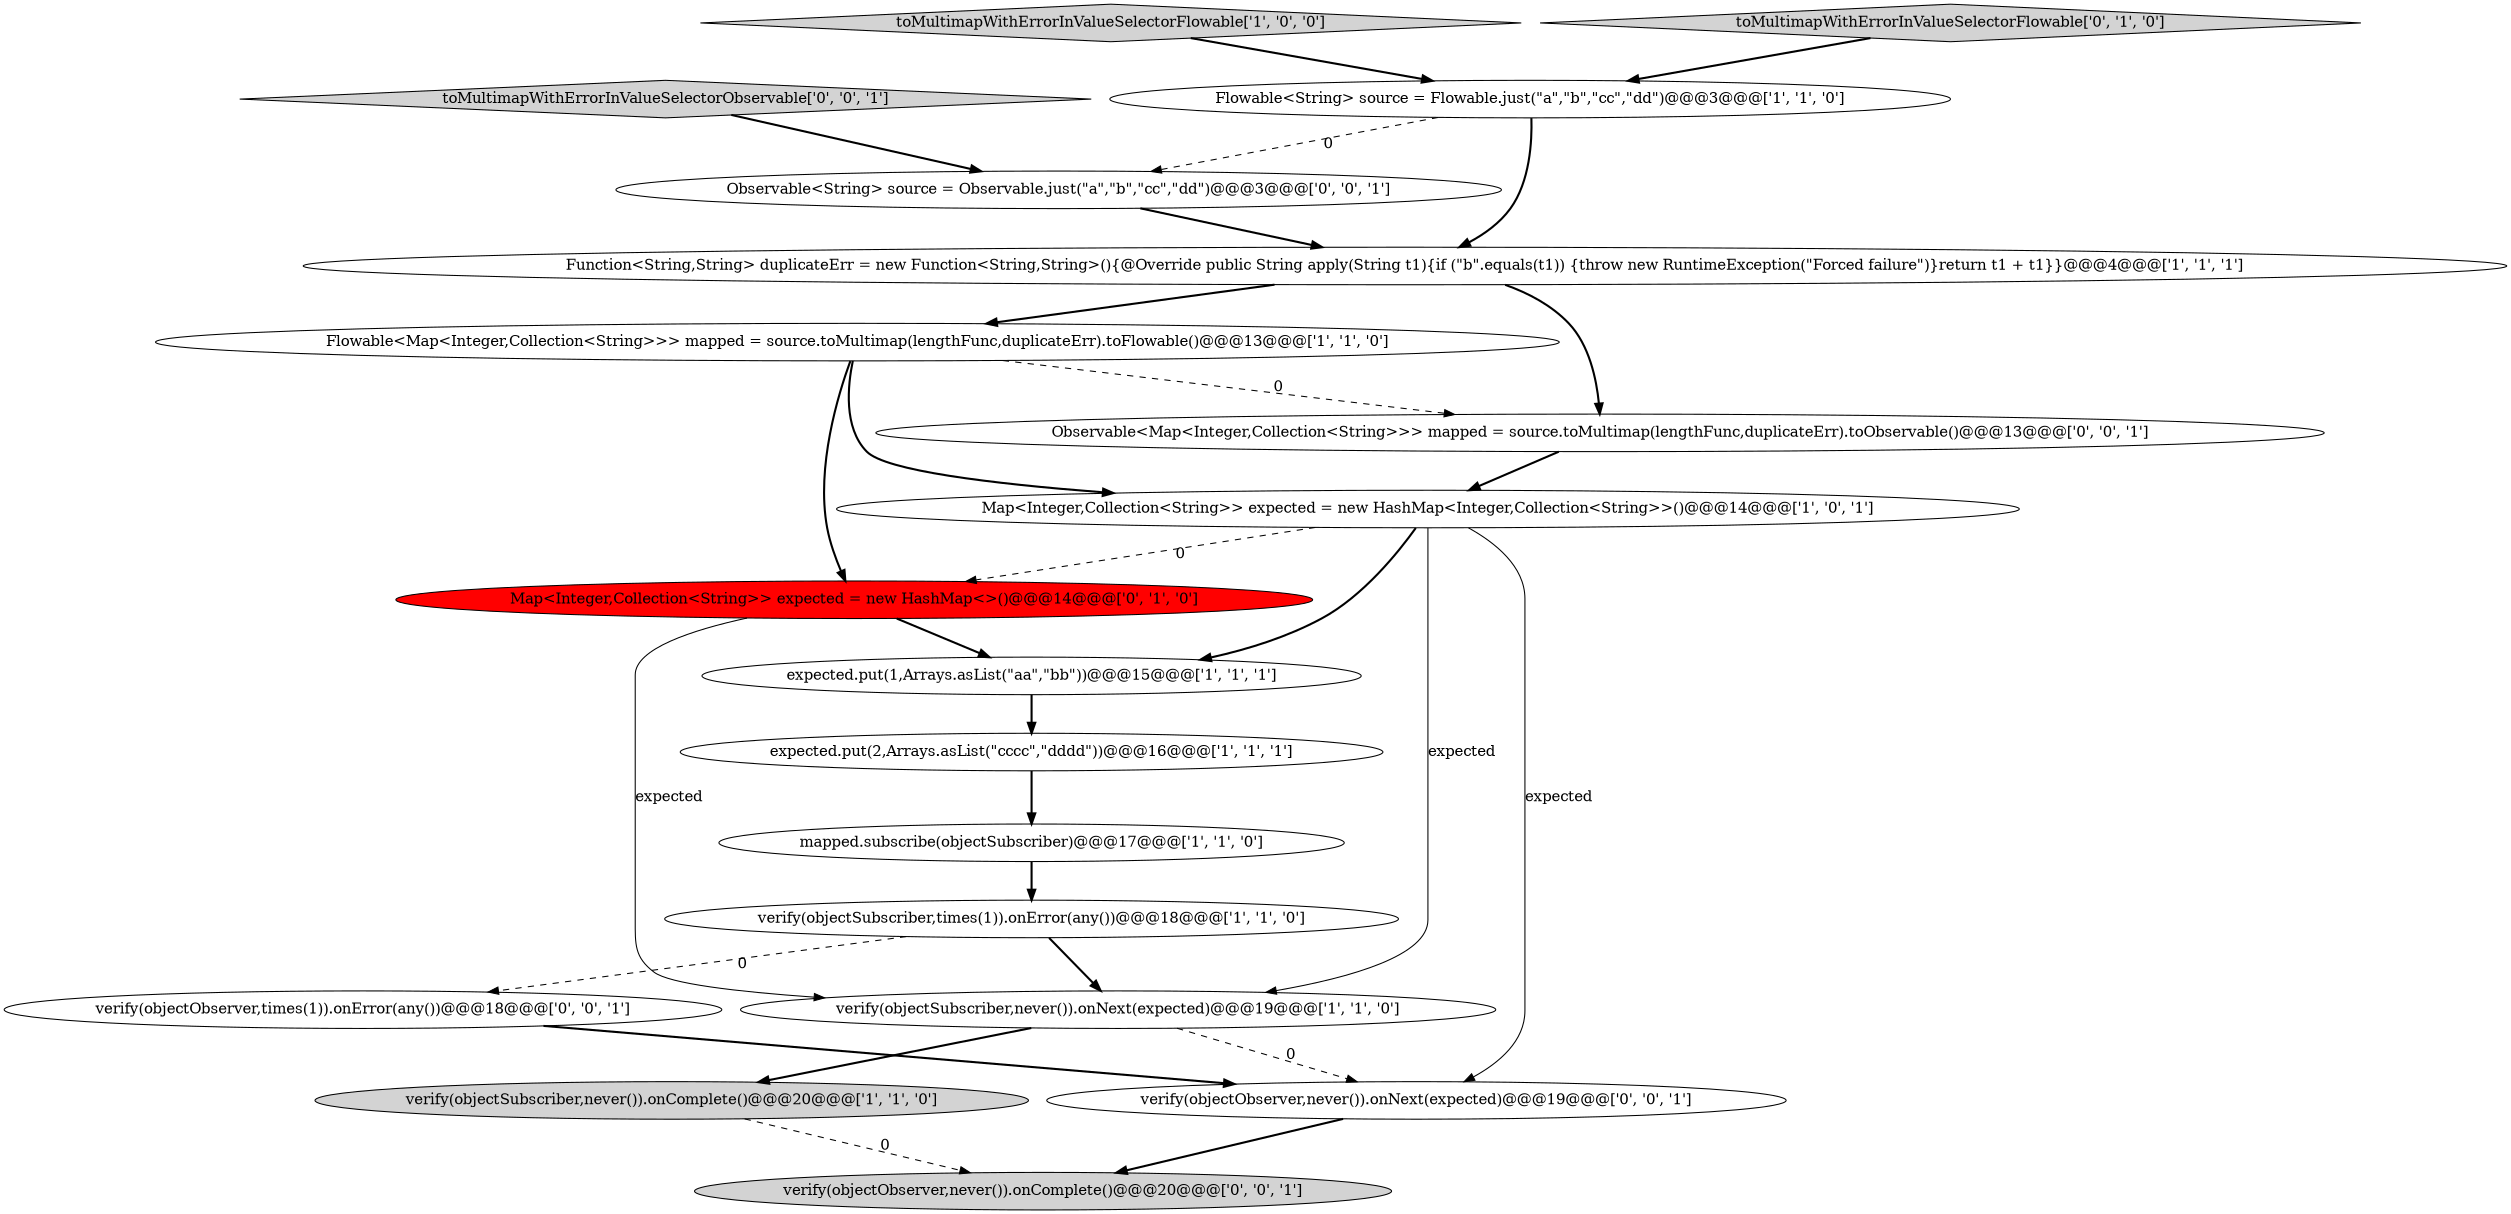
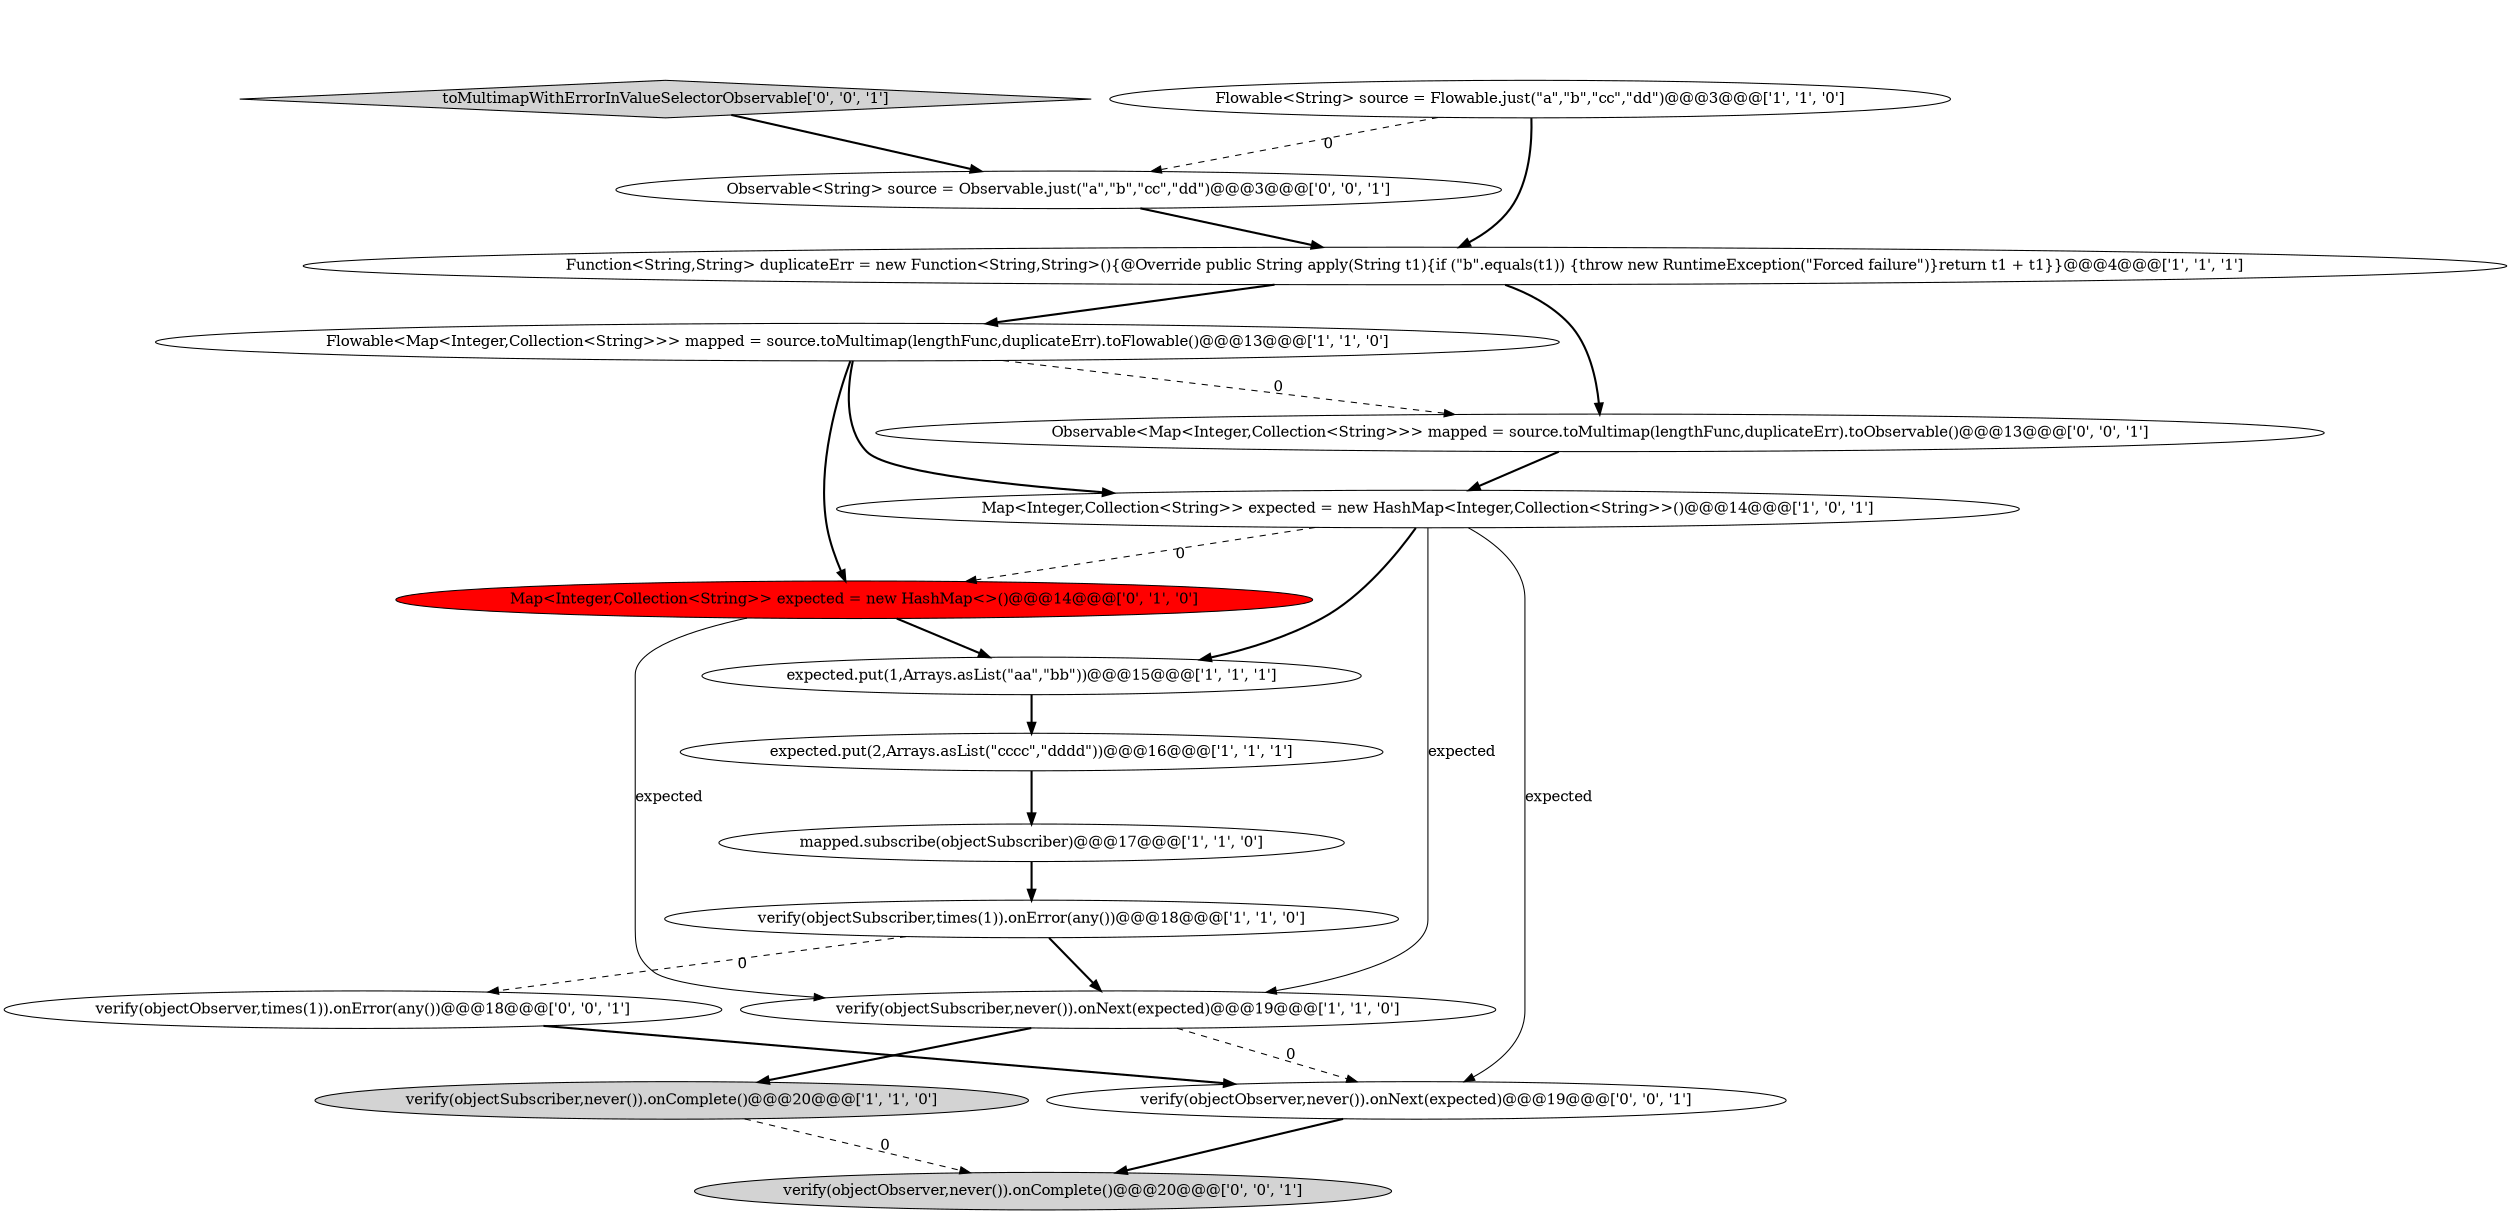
node "toMultimapWithErrorInValueSelectorFlowable['1', '0', '0']": removed
node "toMultimapWithErrorInValueSelectorFlowable['0', '1', '0']": removed
